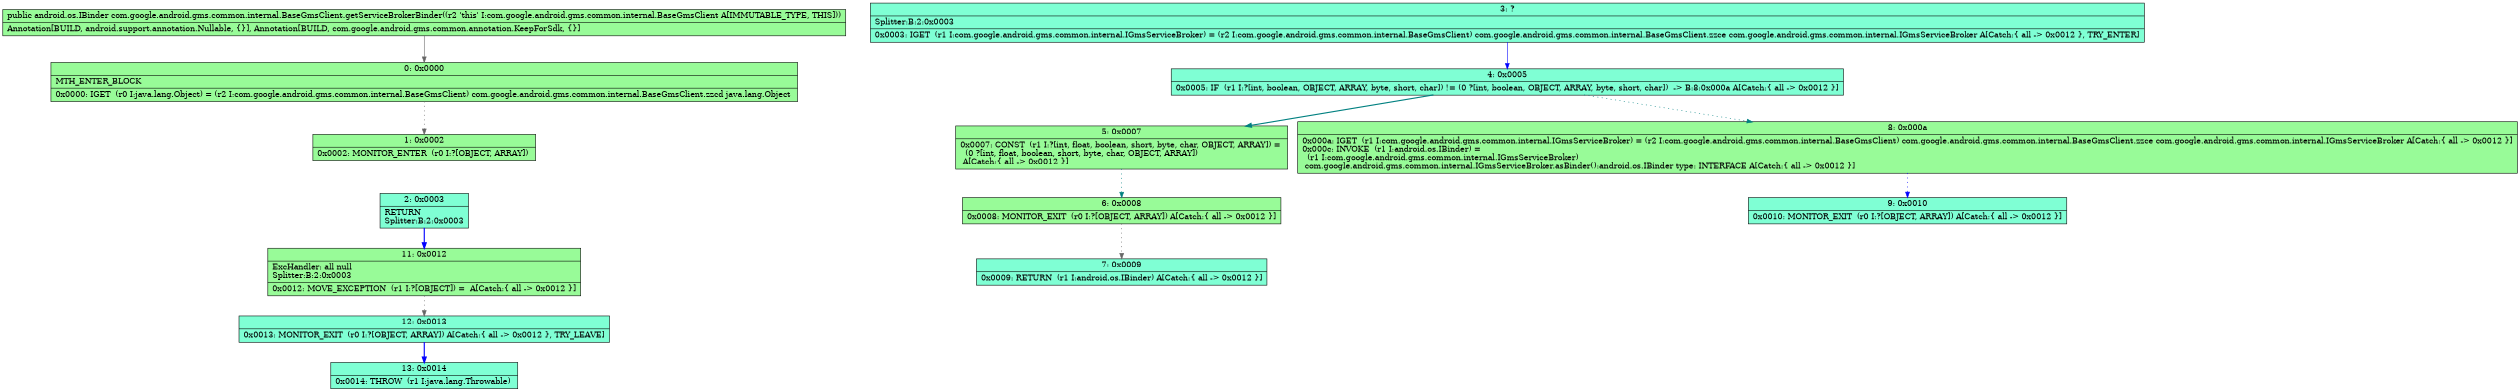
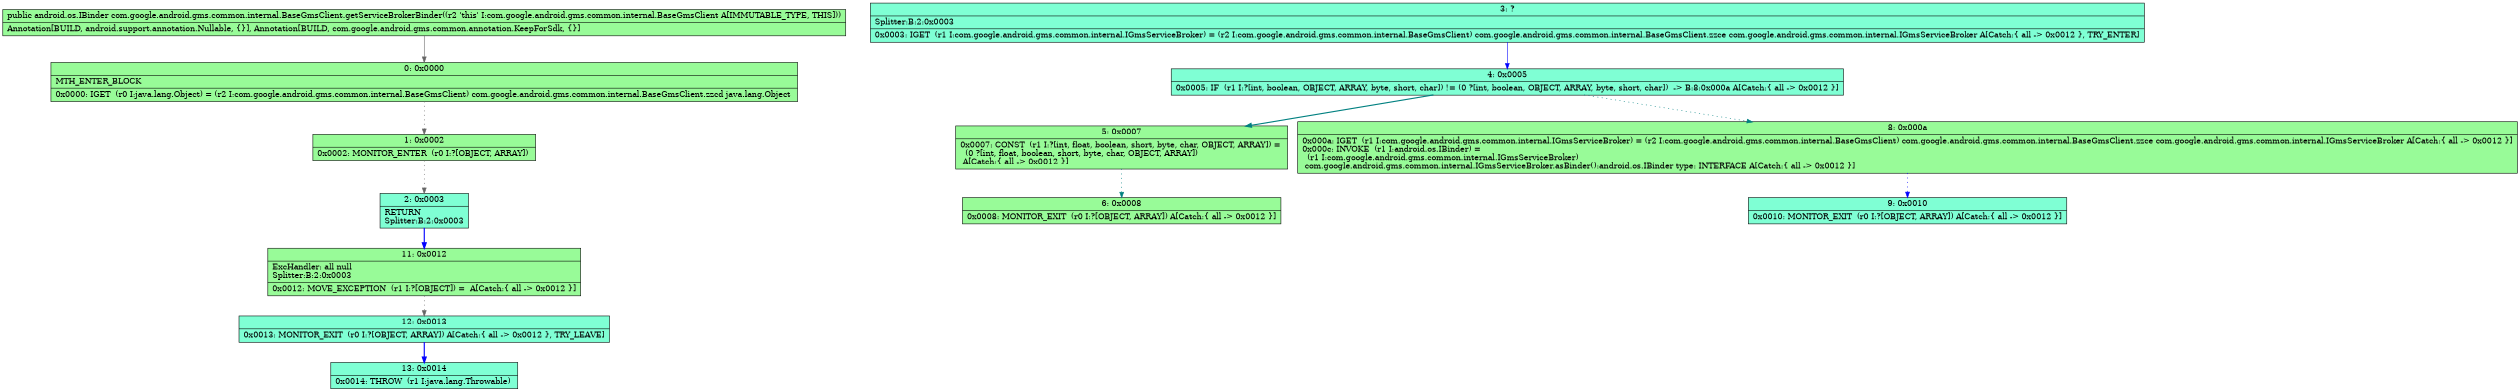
edge "1: 0x0002" -> "2: 0x0003": added
node "7: 0x0009": removed
